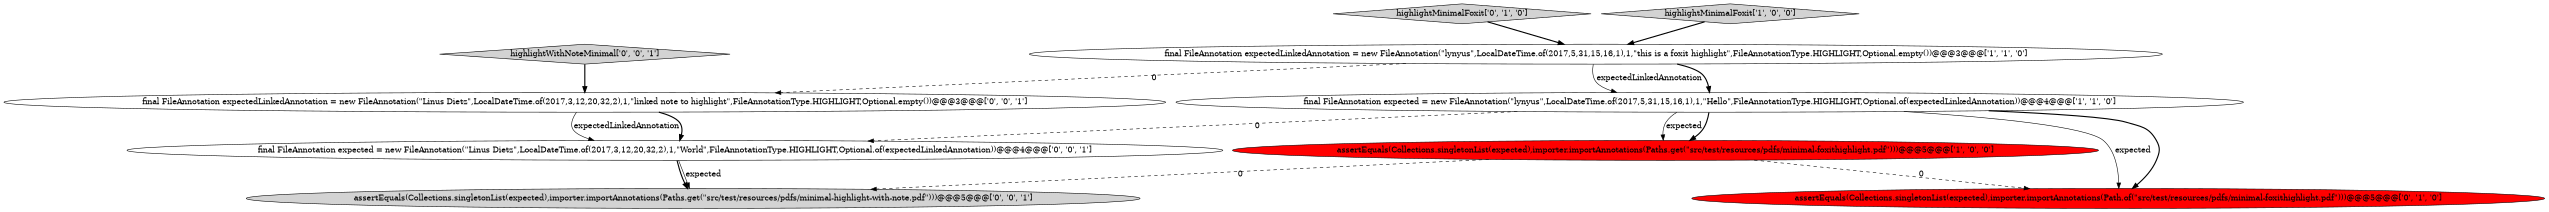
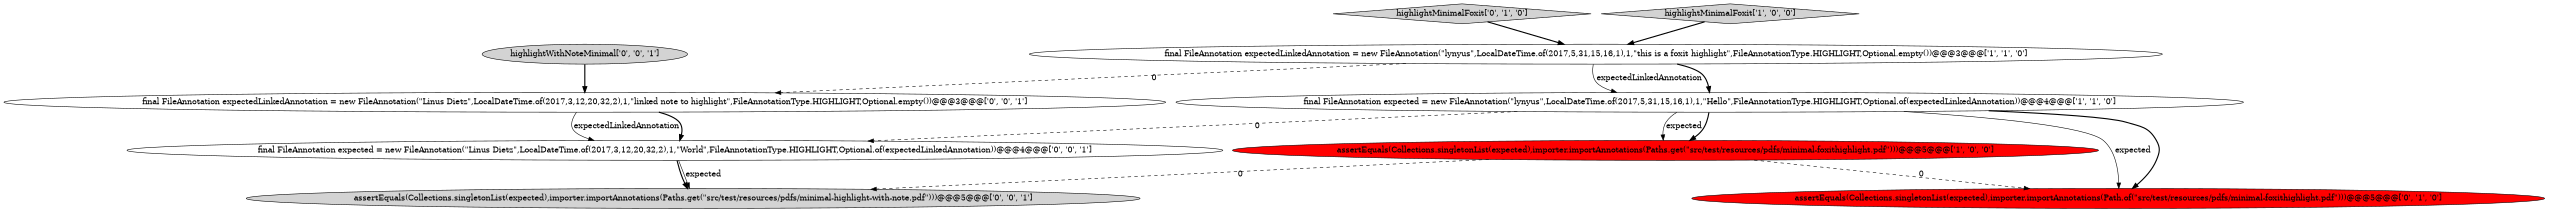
node "highlightWithNoteMinimal['0', '0', '1']": shape diamond -> ellipse
